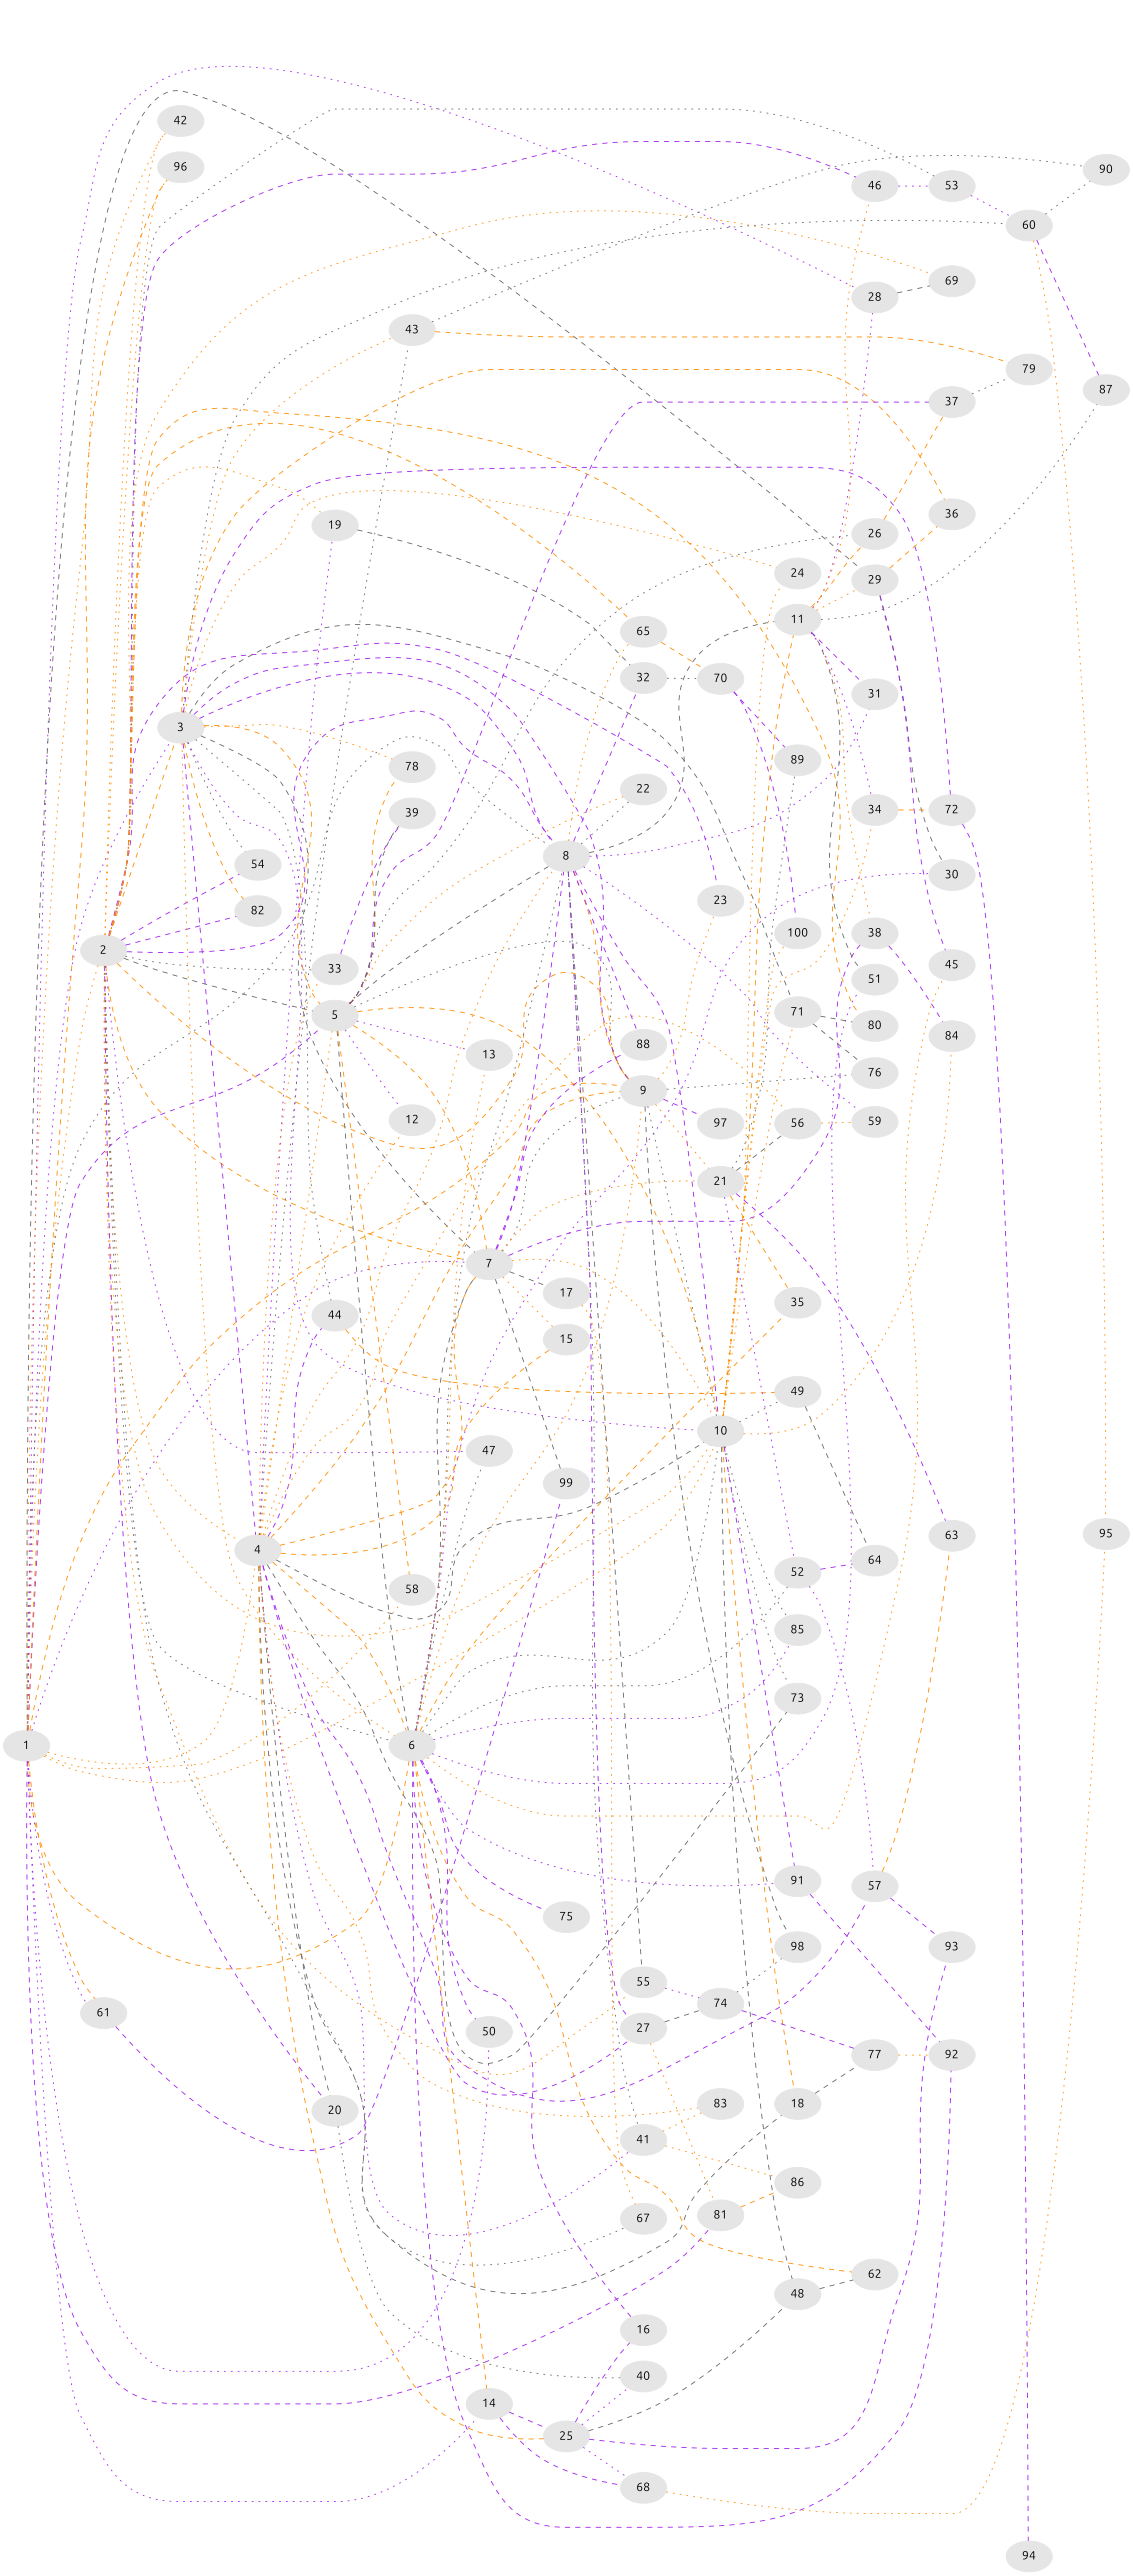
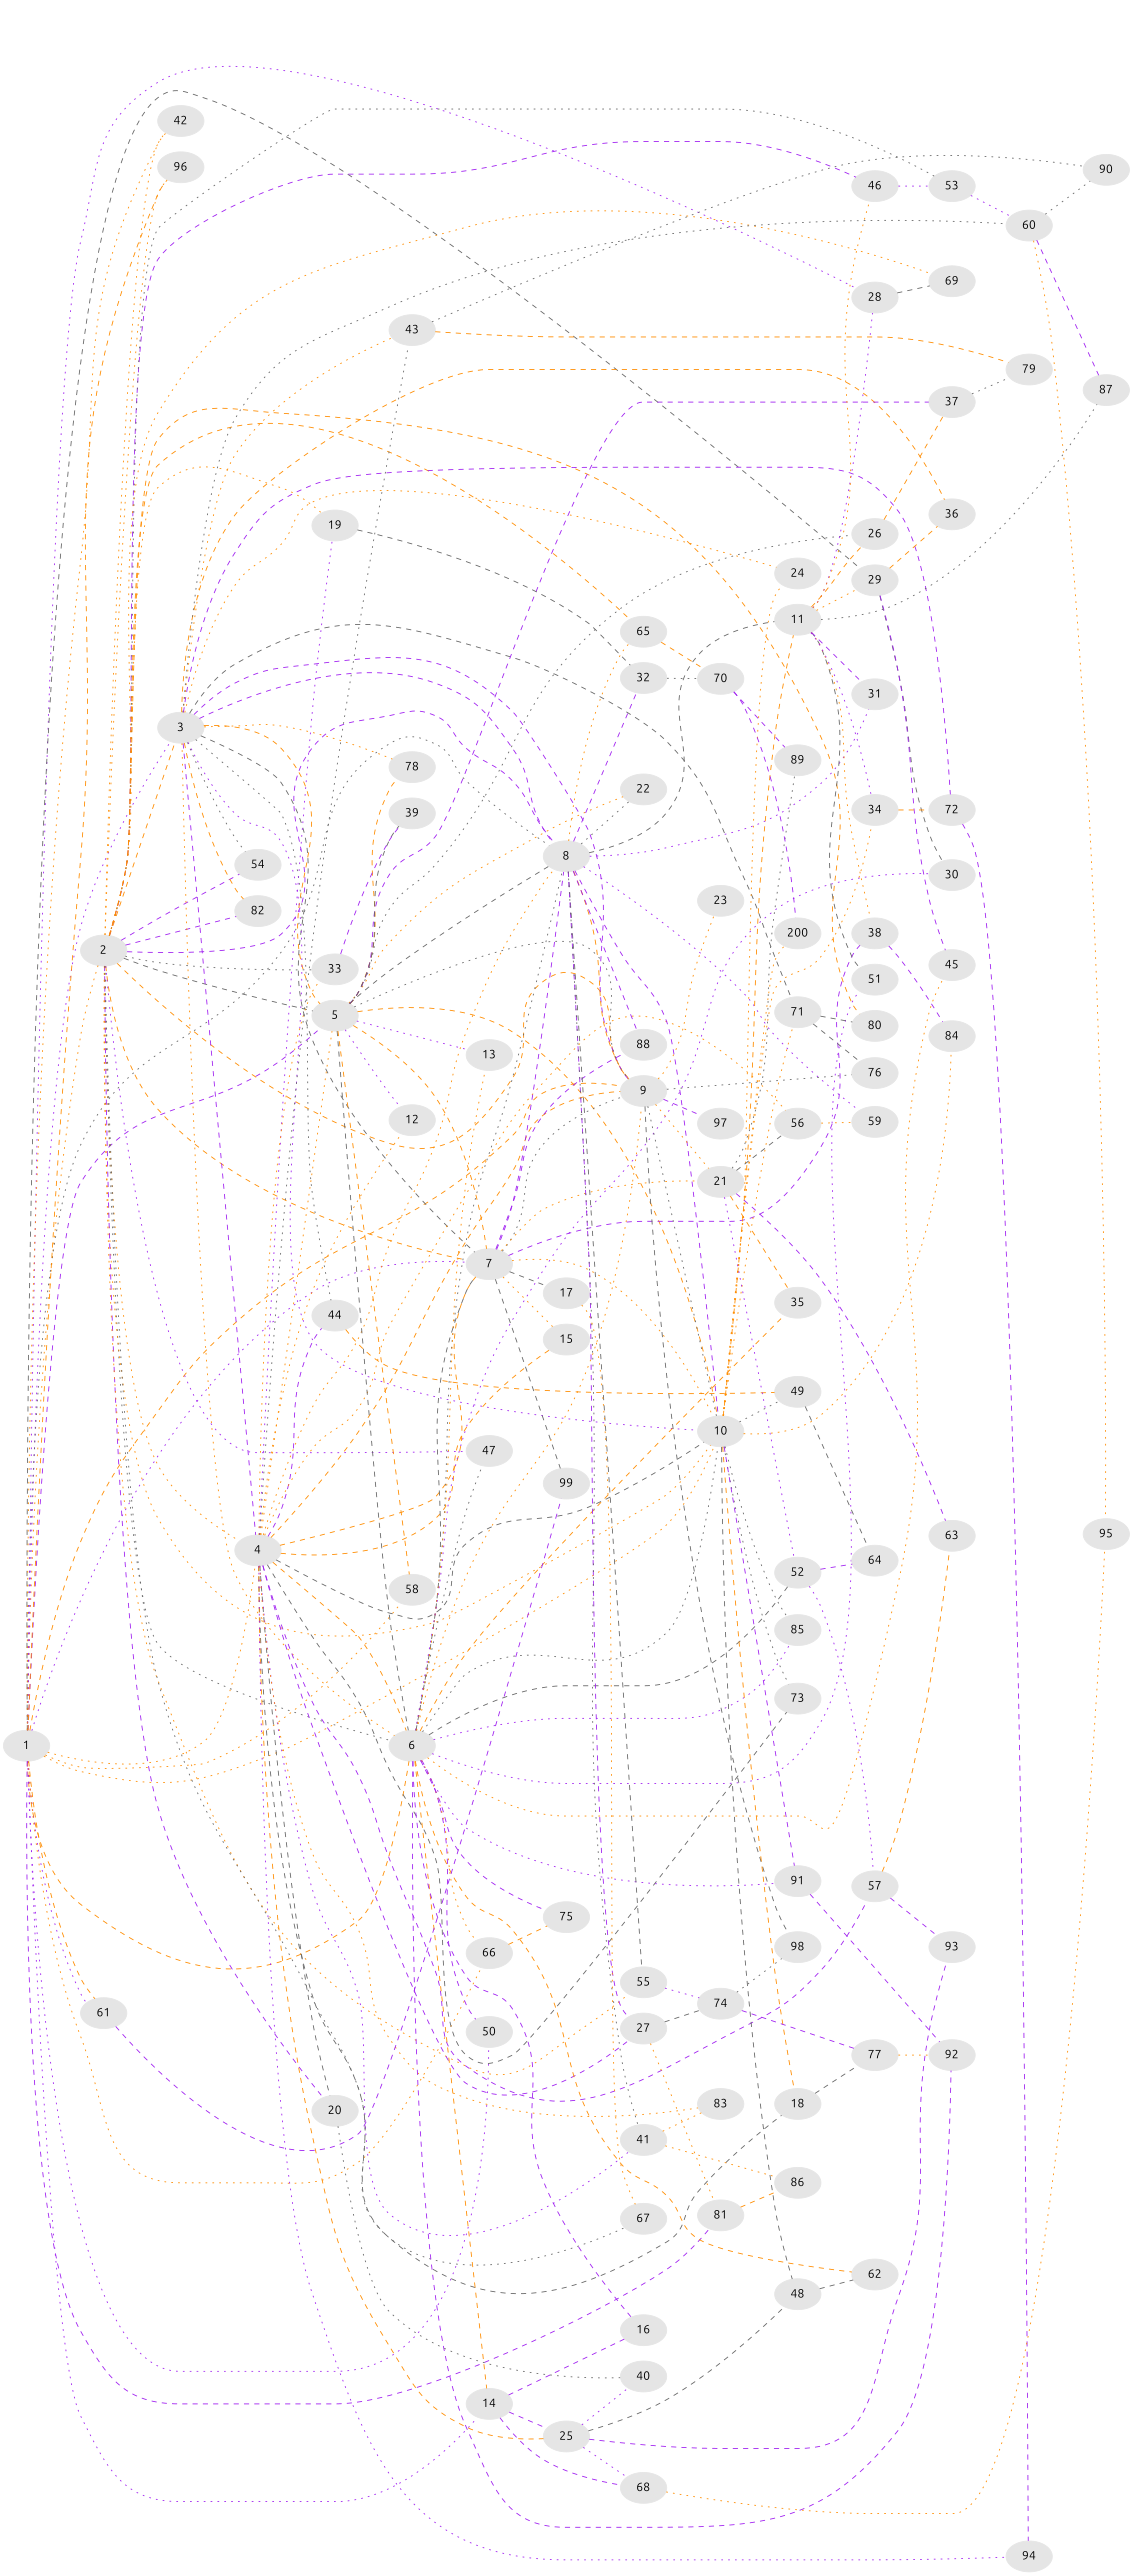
edge "23" -- "2": removed
node "100": label "100" -> "200"
edge "52" -- "6": style dotted -> dashed
node "66": added
edge "4" -- "94": added
edge "16" -- "25": now "16" -- "14"
